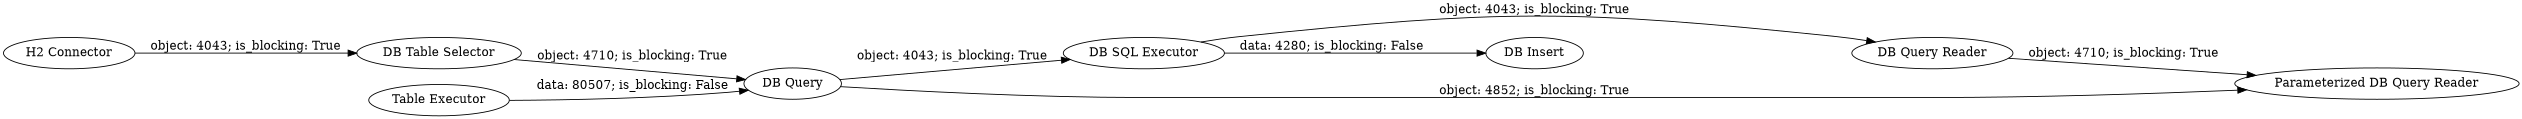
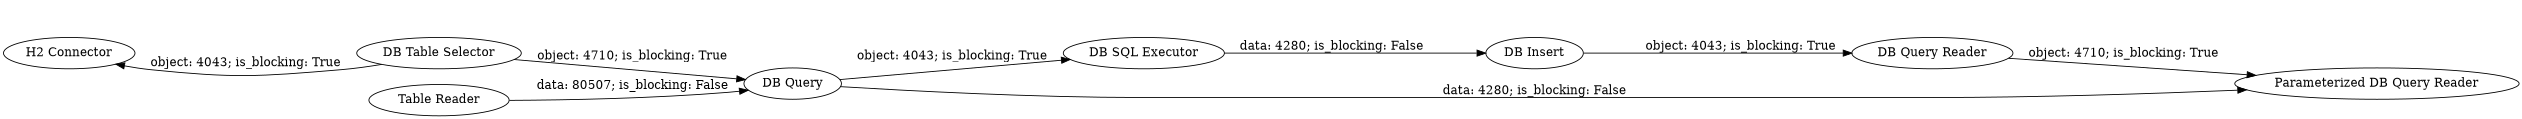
edge "DB SQL Executor" -> "DB Query Reader": now "DB Insert" -> "DB Query Reader"
edge "H2 Connector" -> "DB Table Selector": reversed
edge "DB Query" -> "Parameterized DB Query Reader": label "object: 4852; is_blocking: True" -> "data: 4280; is_blocking: False"
node "Table Executor": label "Table Executor" -> "Table Reader"
